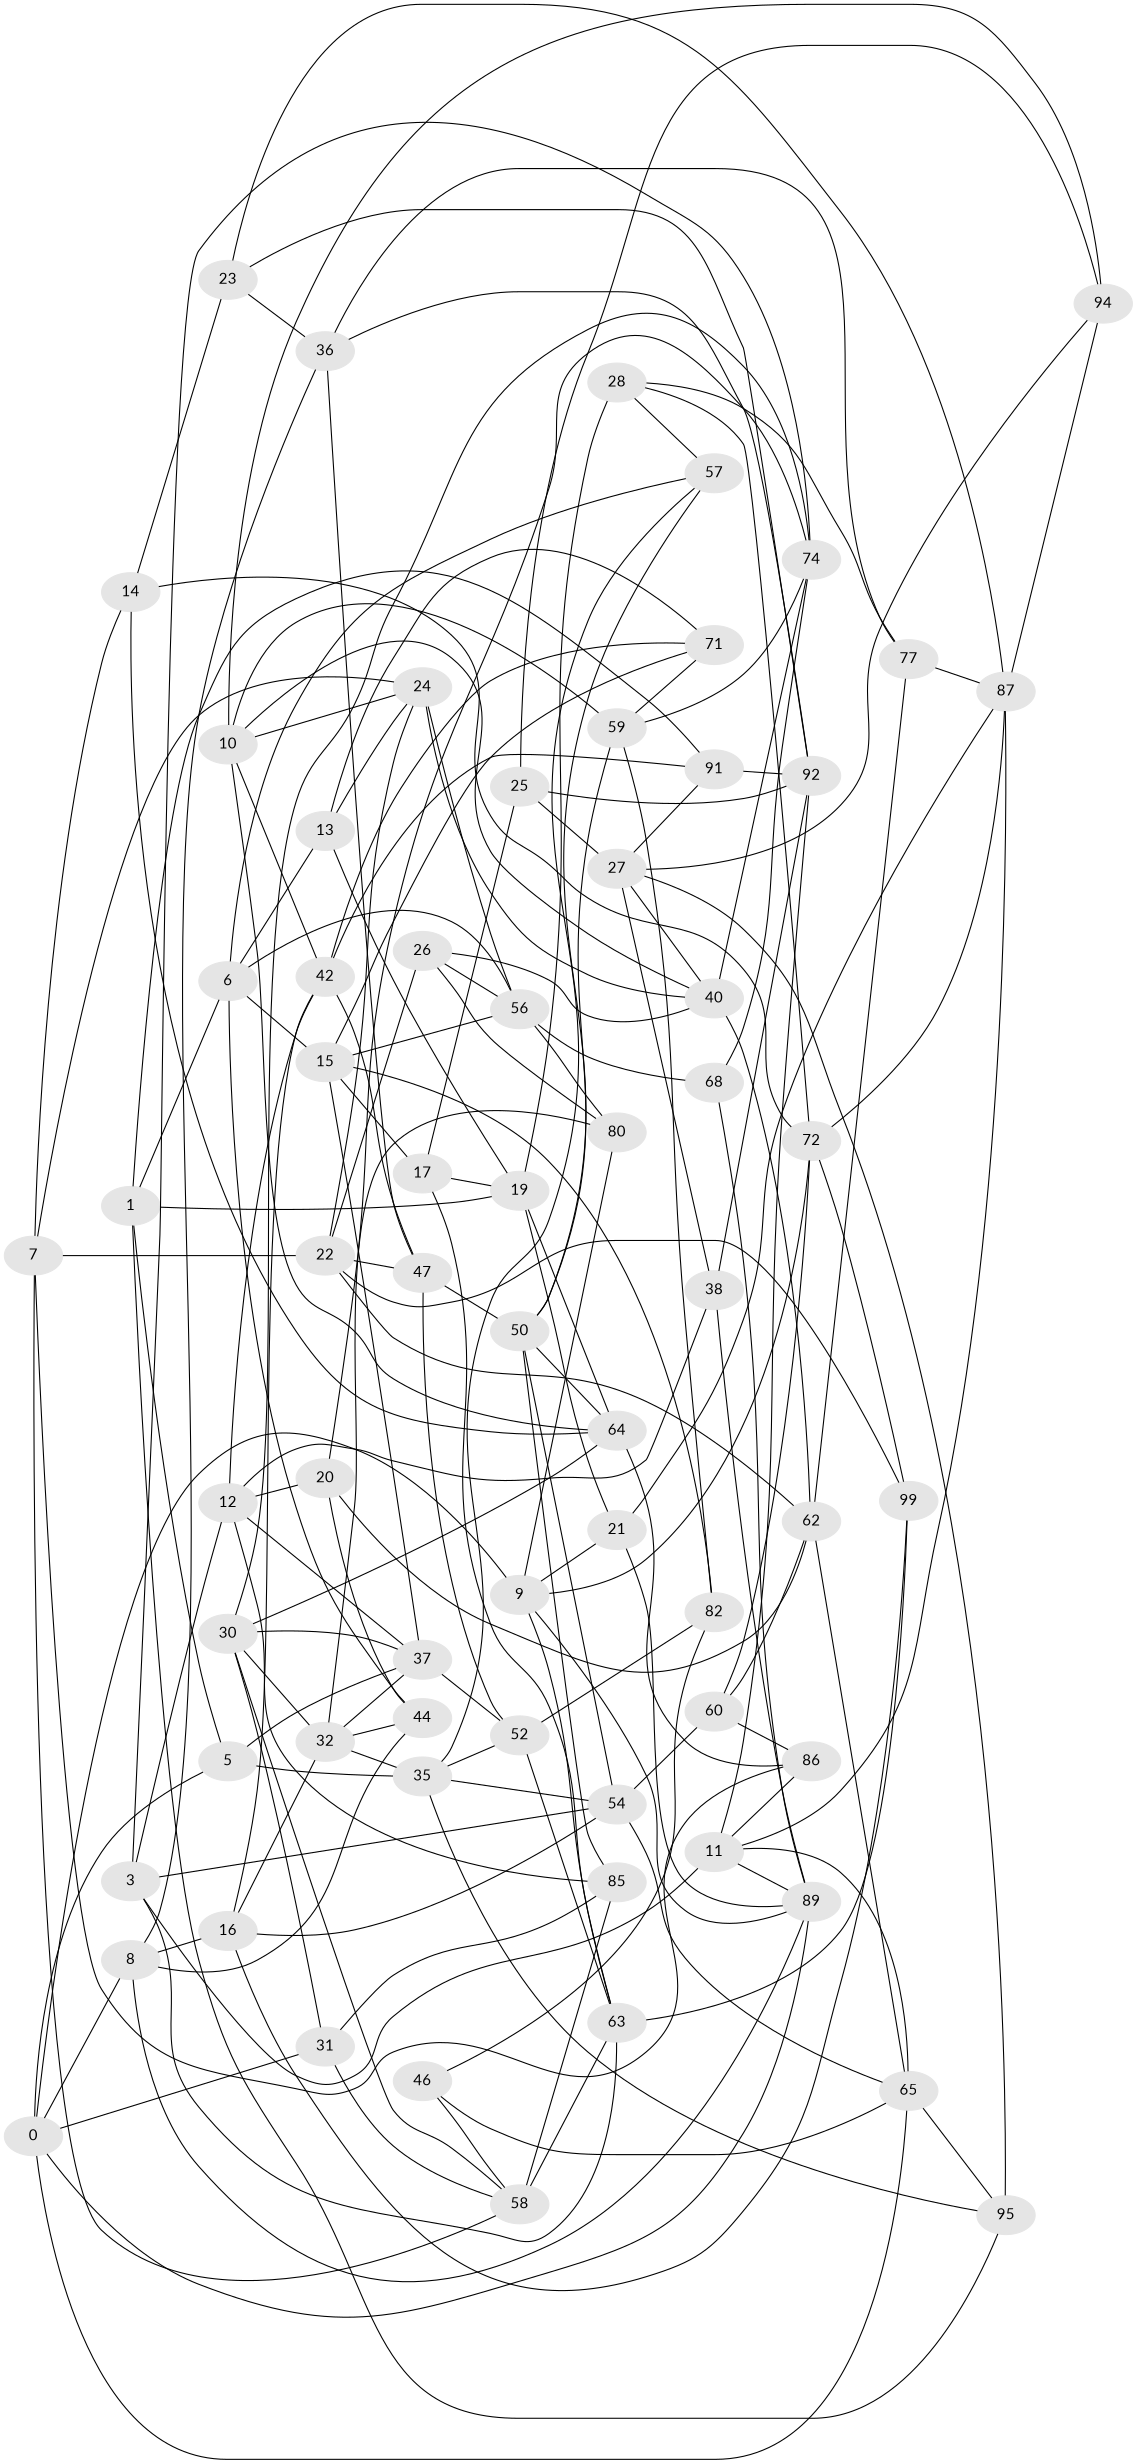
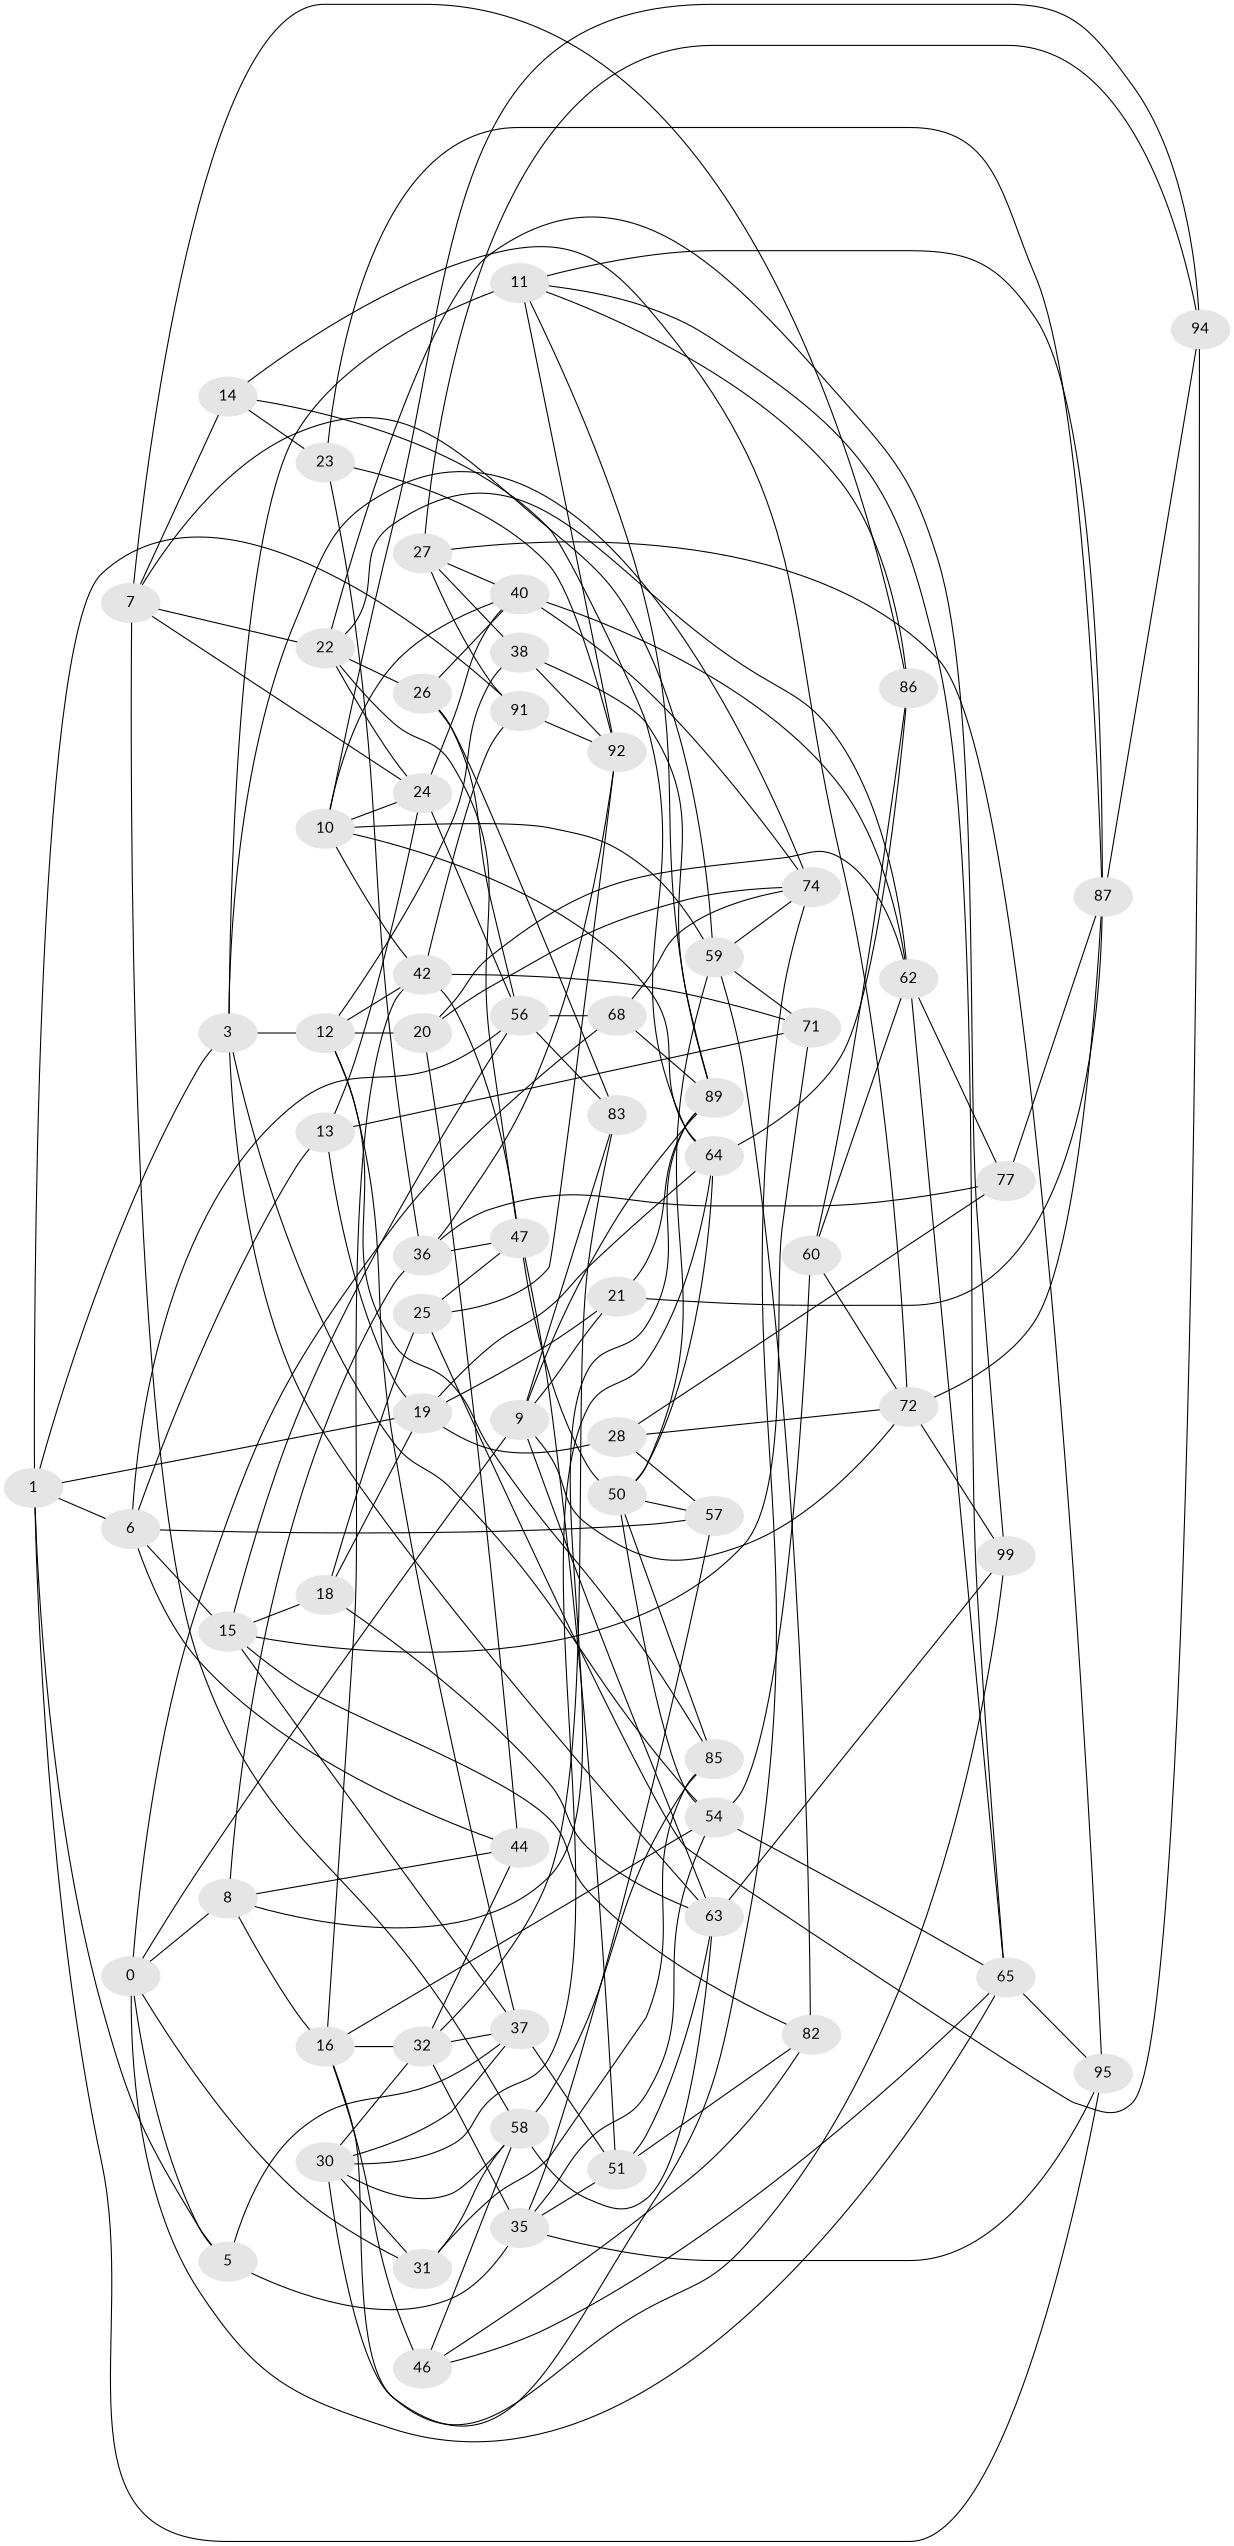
edge "7" -- "59": added
edge "25" -- "27": now "25" -- "47"
node "80": label "80" -> "83"
node "17": label "17" -> "18"
edge "3" -- "1": added
node "52": label "52" -> "51"
edge "16" -- "46": added
edge "89" -- "0": now "68" -- "0"
